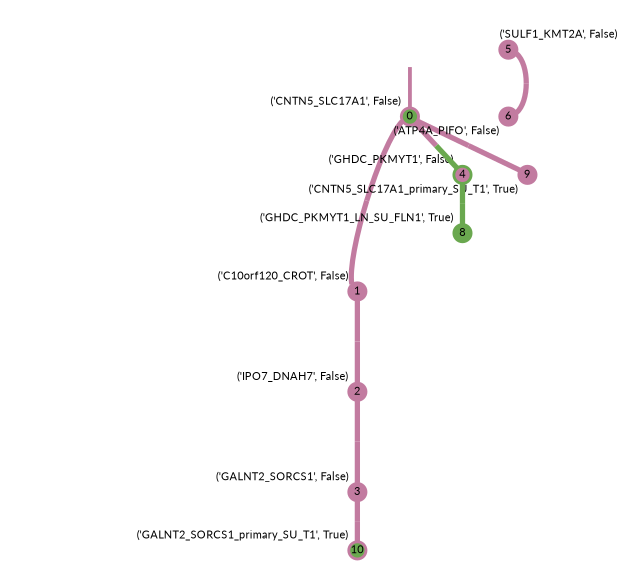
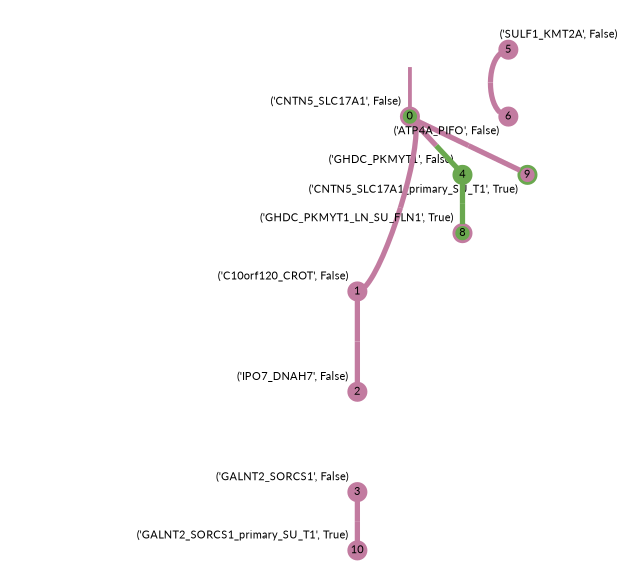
edge "6 ('ATP4A_PIFO', False)" -> "5 ('SULF1_KMT2A', False)": reversed
node "4 ('GHDC_PKMYT1', False)": fillcolor #c27ba0ff -> #6aa84fff
node "9 ('CNTN5_SLC17A1_primary_SU_T1', True)": color #c27ba0ff -> #6aa84fff
edge "0 ('CNTN5_SLC17A1', False)" -> "1 ('C10orf120_CROT', False)": reversed
node "8 ('GHDC_PKMYT1_LN_SU_FLN1', True)": color #6aa84fff -> #c27ba0ff
edge "2 ('IPO7_DNAH7', False)" -> "3 ('GALNT2_SORCS1', False)": removed
node "10 ('GALNT2_SORCS1_primary_SU_T1', True)": fillcolor #6aa84fff -> #c27ba0ff
